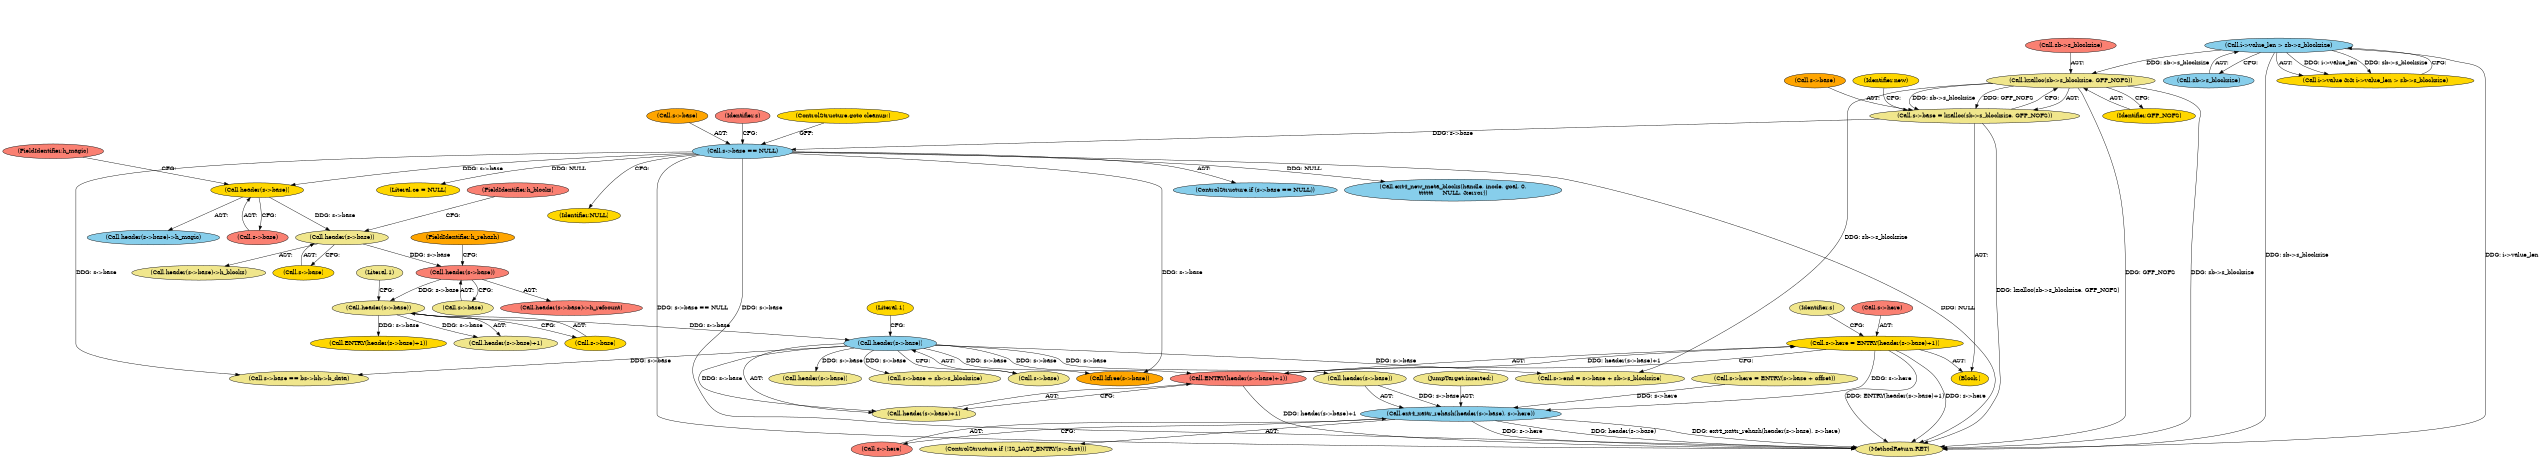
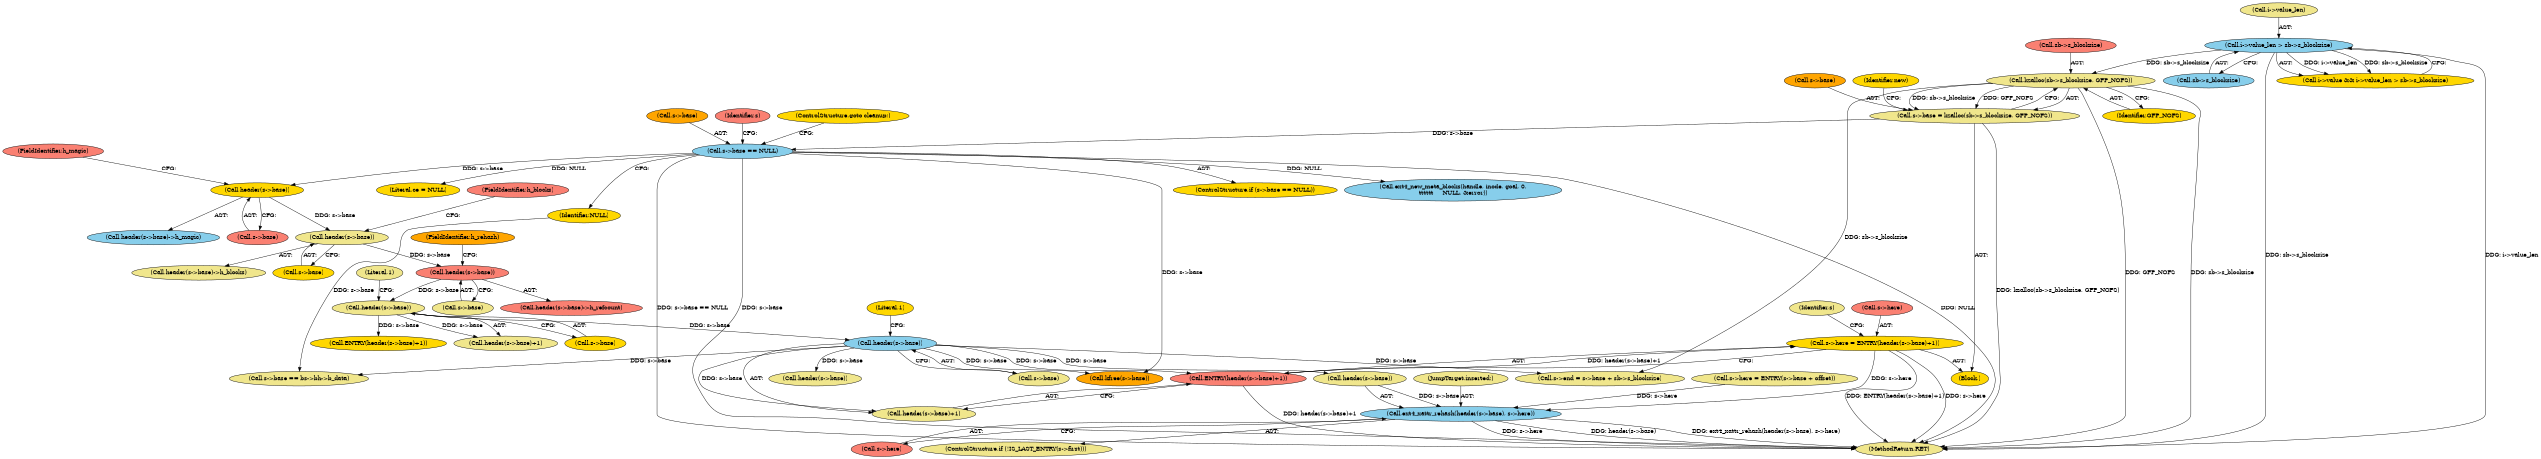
node "(Call,i->value_len)": added
edge "(ControlStructure,goto cleanup;)" -> "(Call,s->base == NULL)": label "GFP: " -> "CFG: "
edge "(Call,s->base == NULL)" -> "(Call,s->base == bs->bh->b_data)": now "(Identifier,NULL)" -> "(Call,s->base == bs->bh->b_data)"
node "(ControlStructure,if (s->base == NULL))": fillcolor skyblue -> gold
node "(Call,s->base + sb->s_blocksize)": removed
